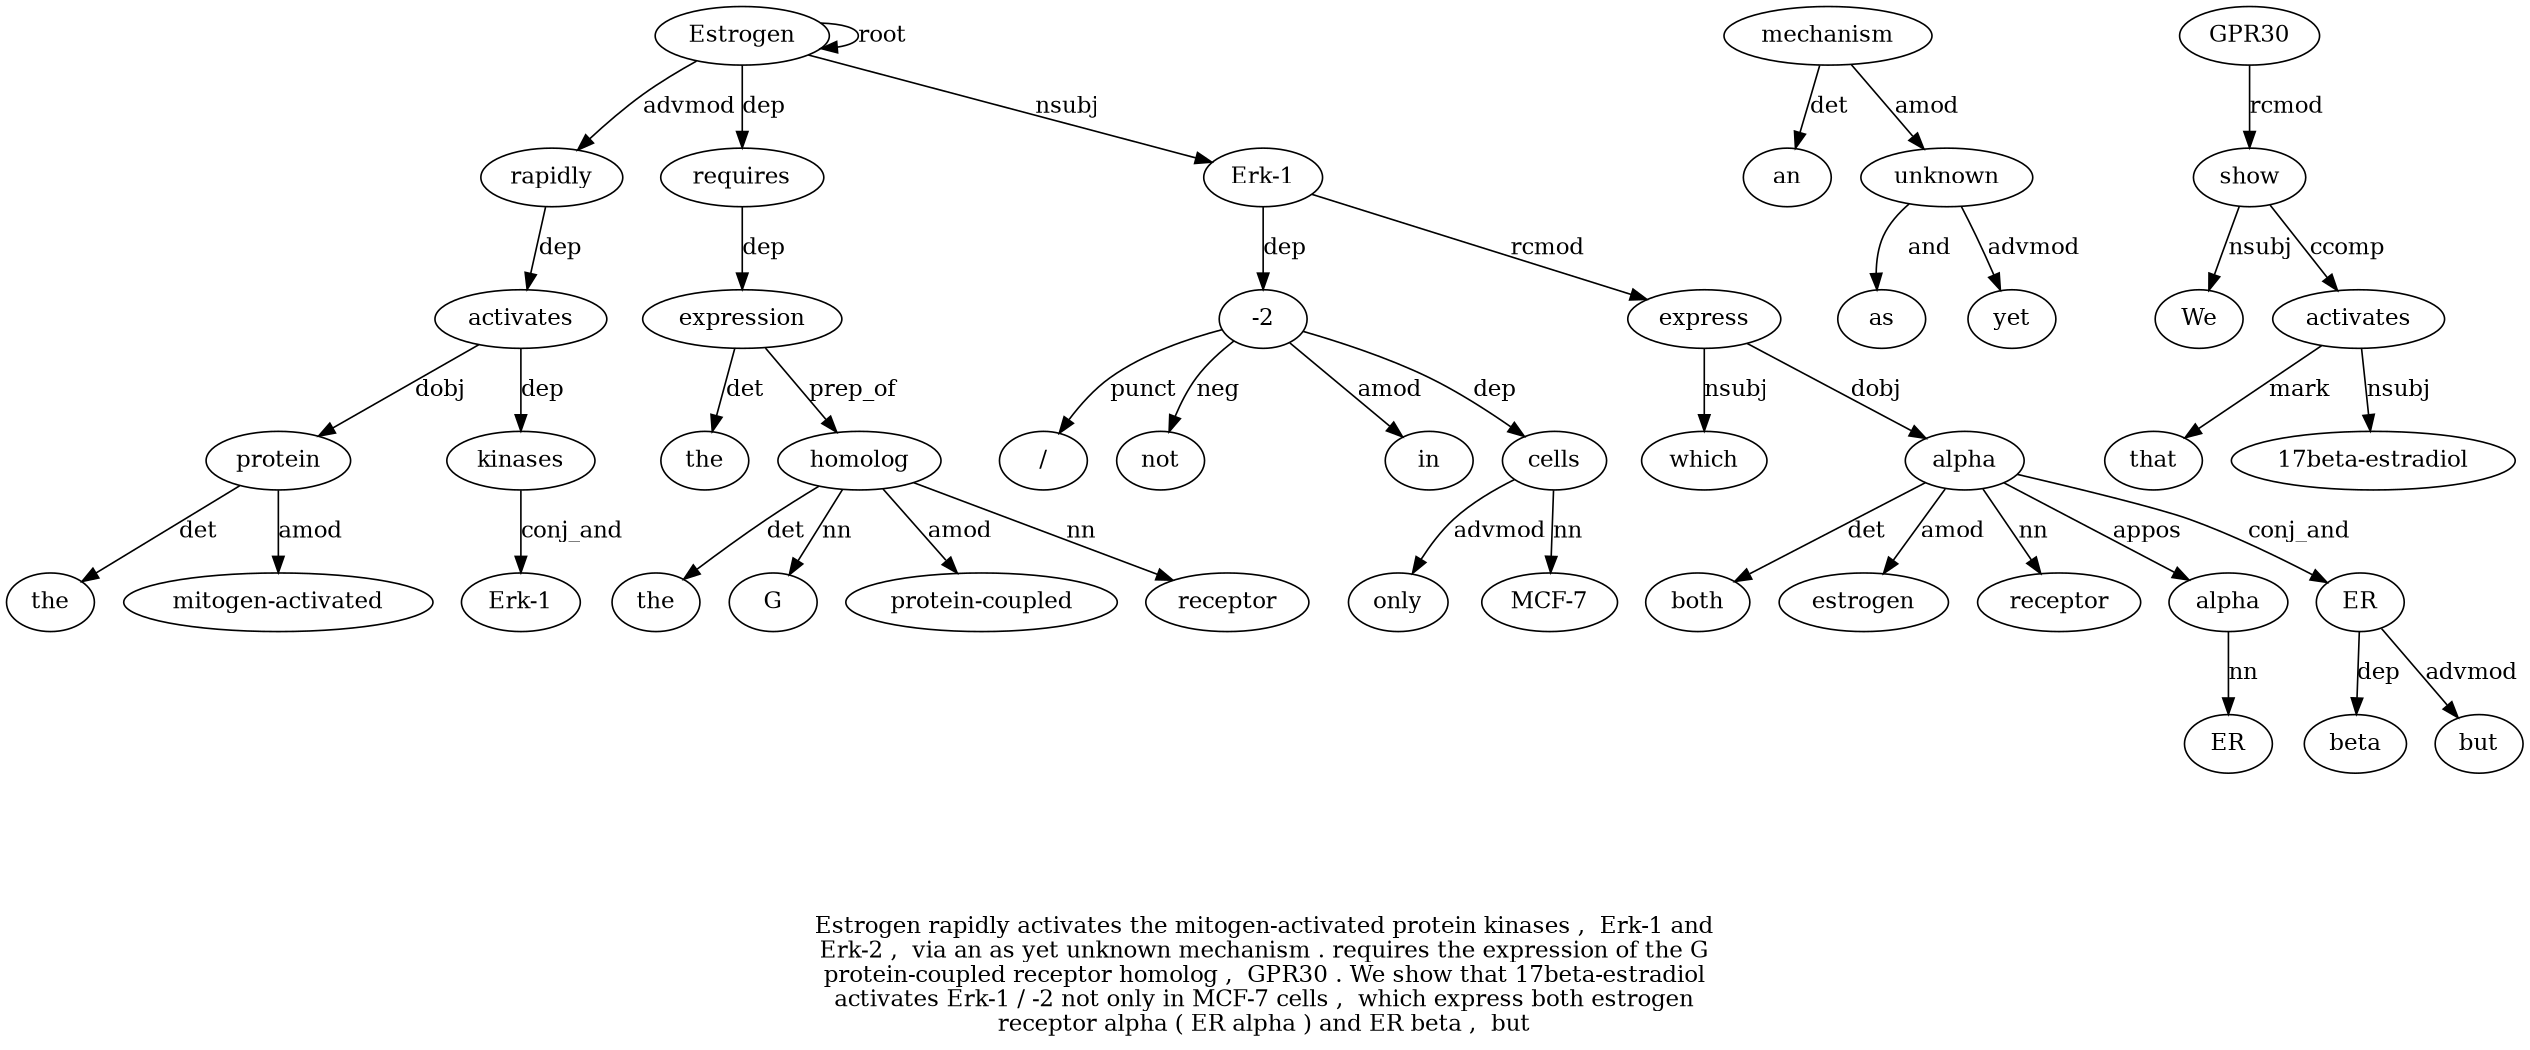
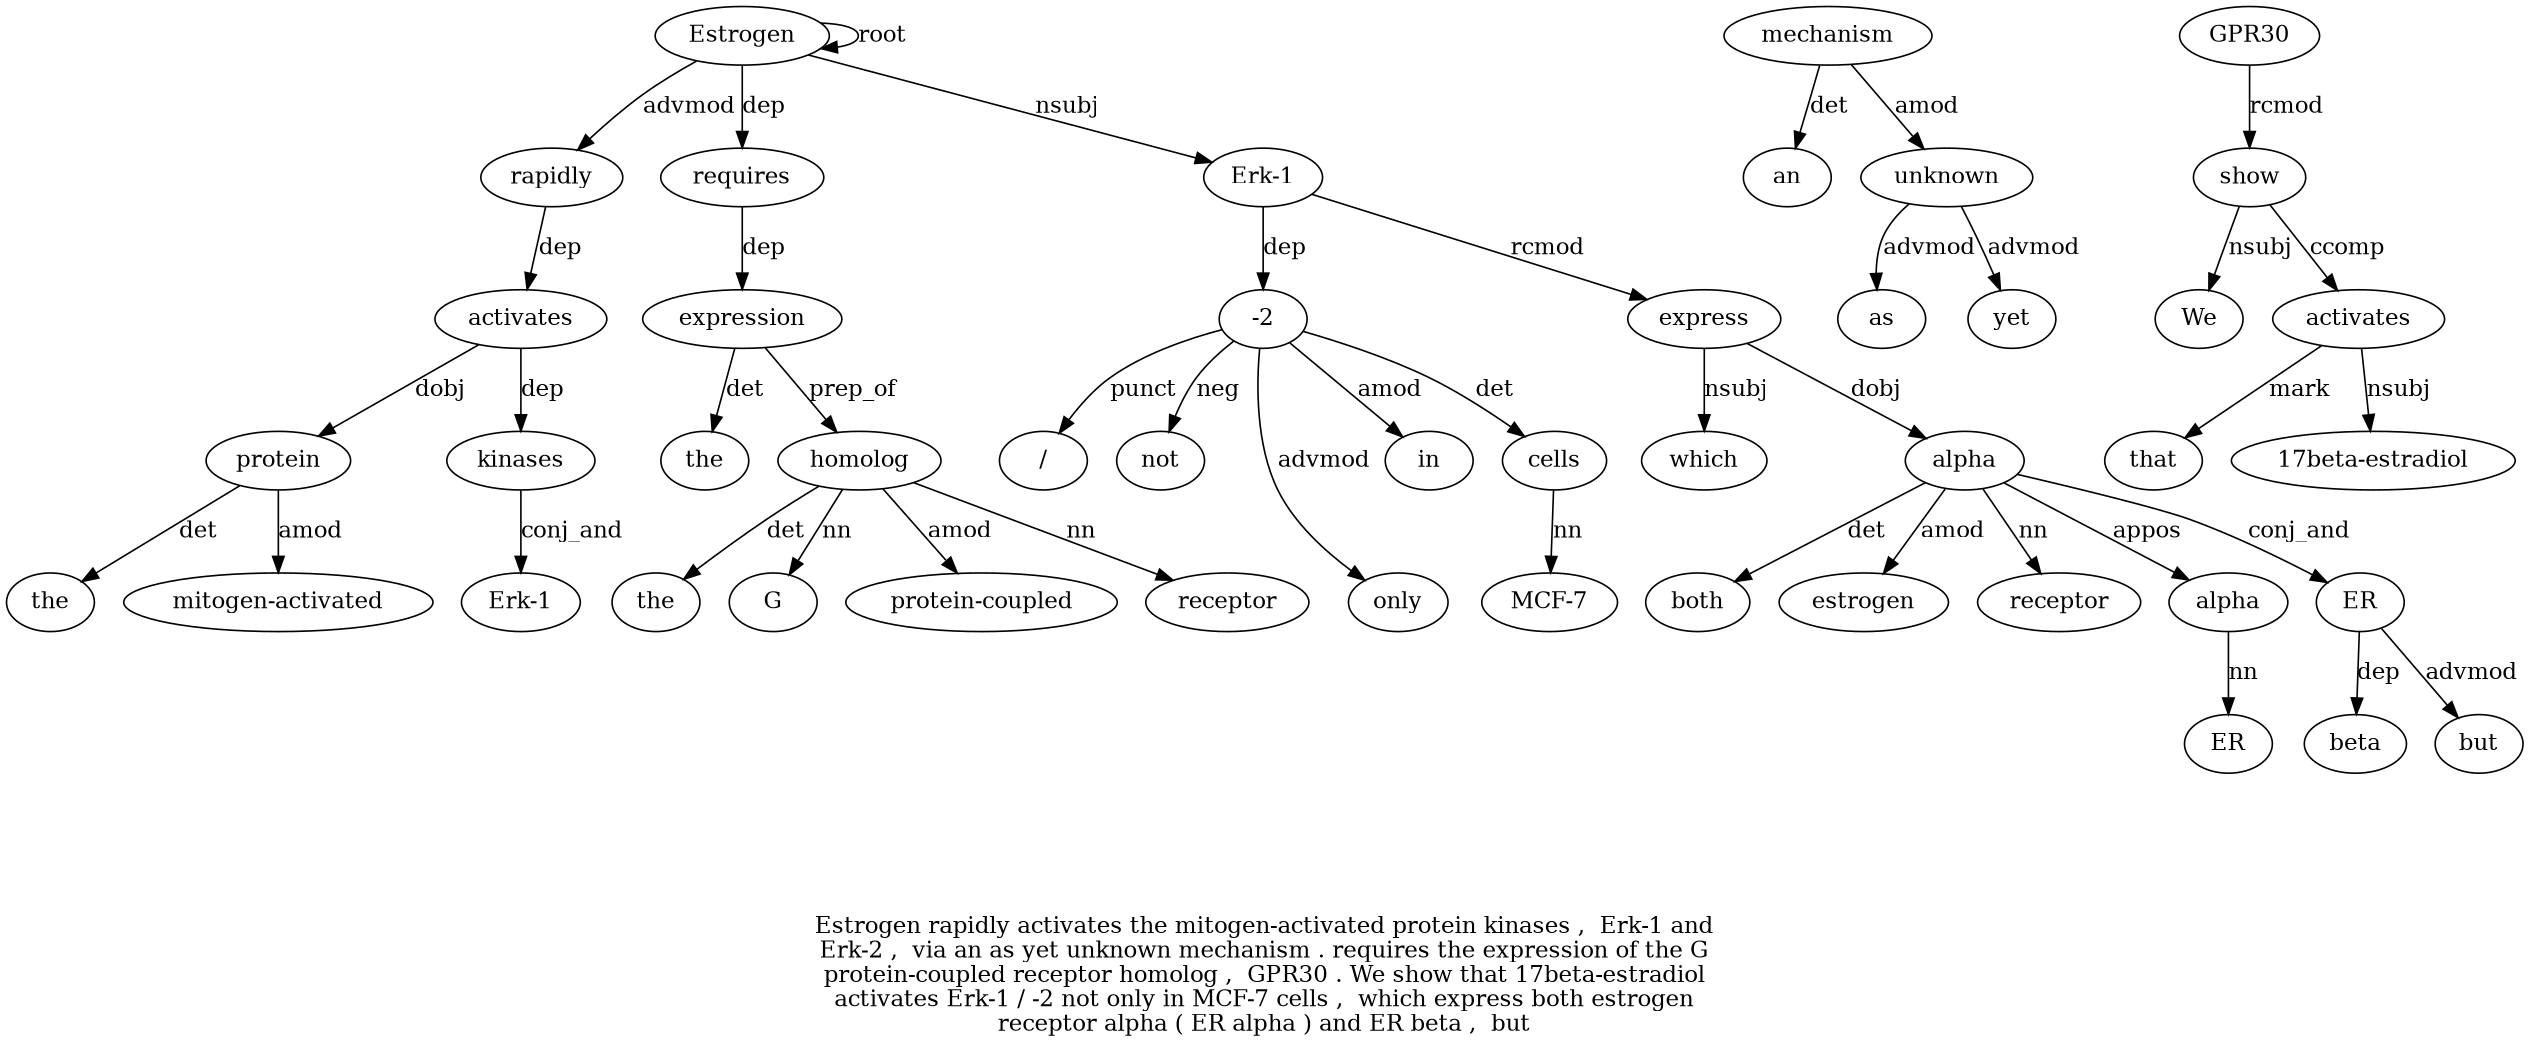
edge "unknown" -> "as": label "and" -> "advmod"
edge "-2" -> "cells": label "dep" -> "det"
edge "cells" -> "only": now "-2" -> "only"
